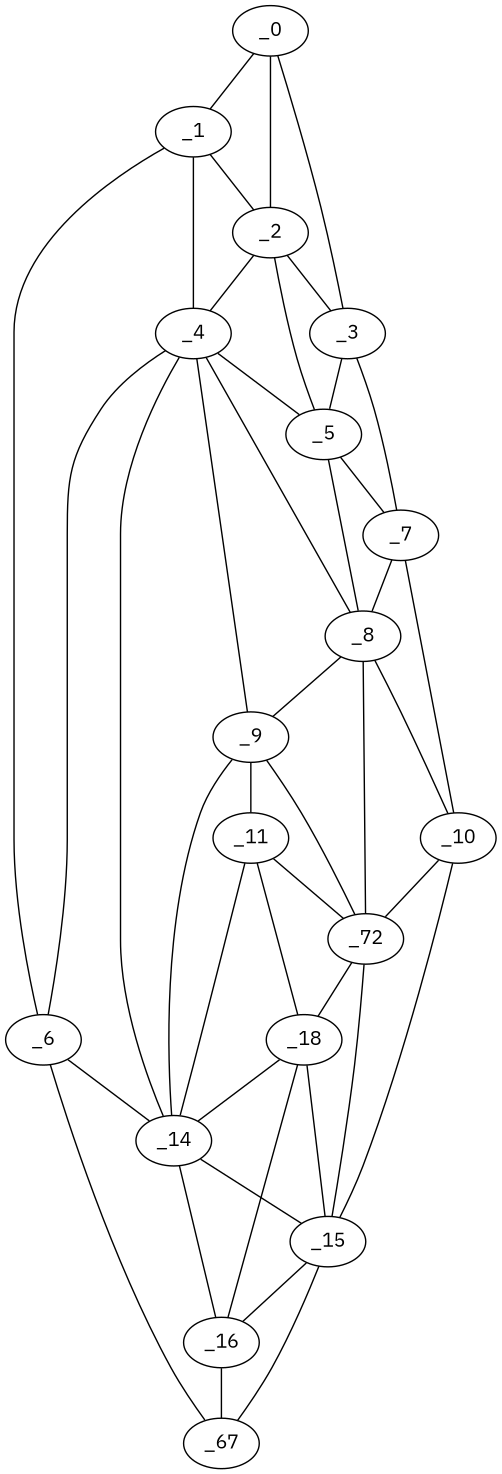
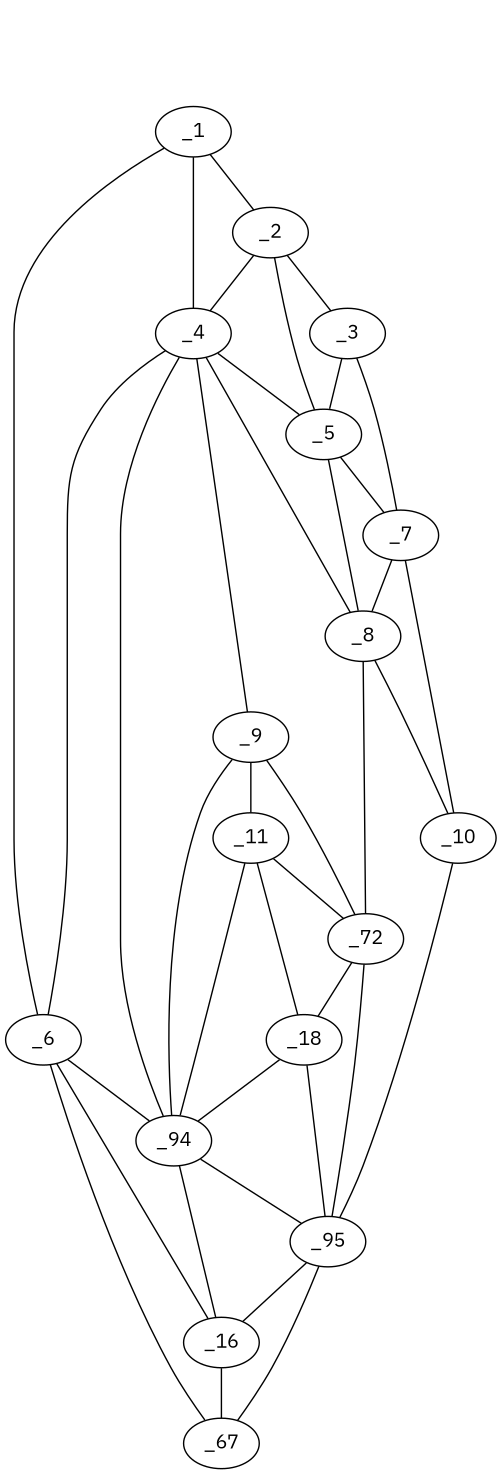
node "_0": removed
edge "_8" -- "_9": removed
edge "_10" -- "_72": removed
node "_14": label "_14" -> "_94"
edge "_18" -- "_16": now "_6" -- "_16"
node "_15": label "_15" -> "_95"
